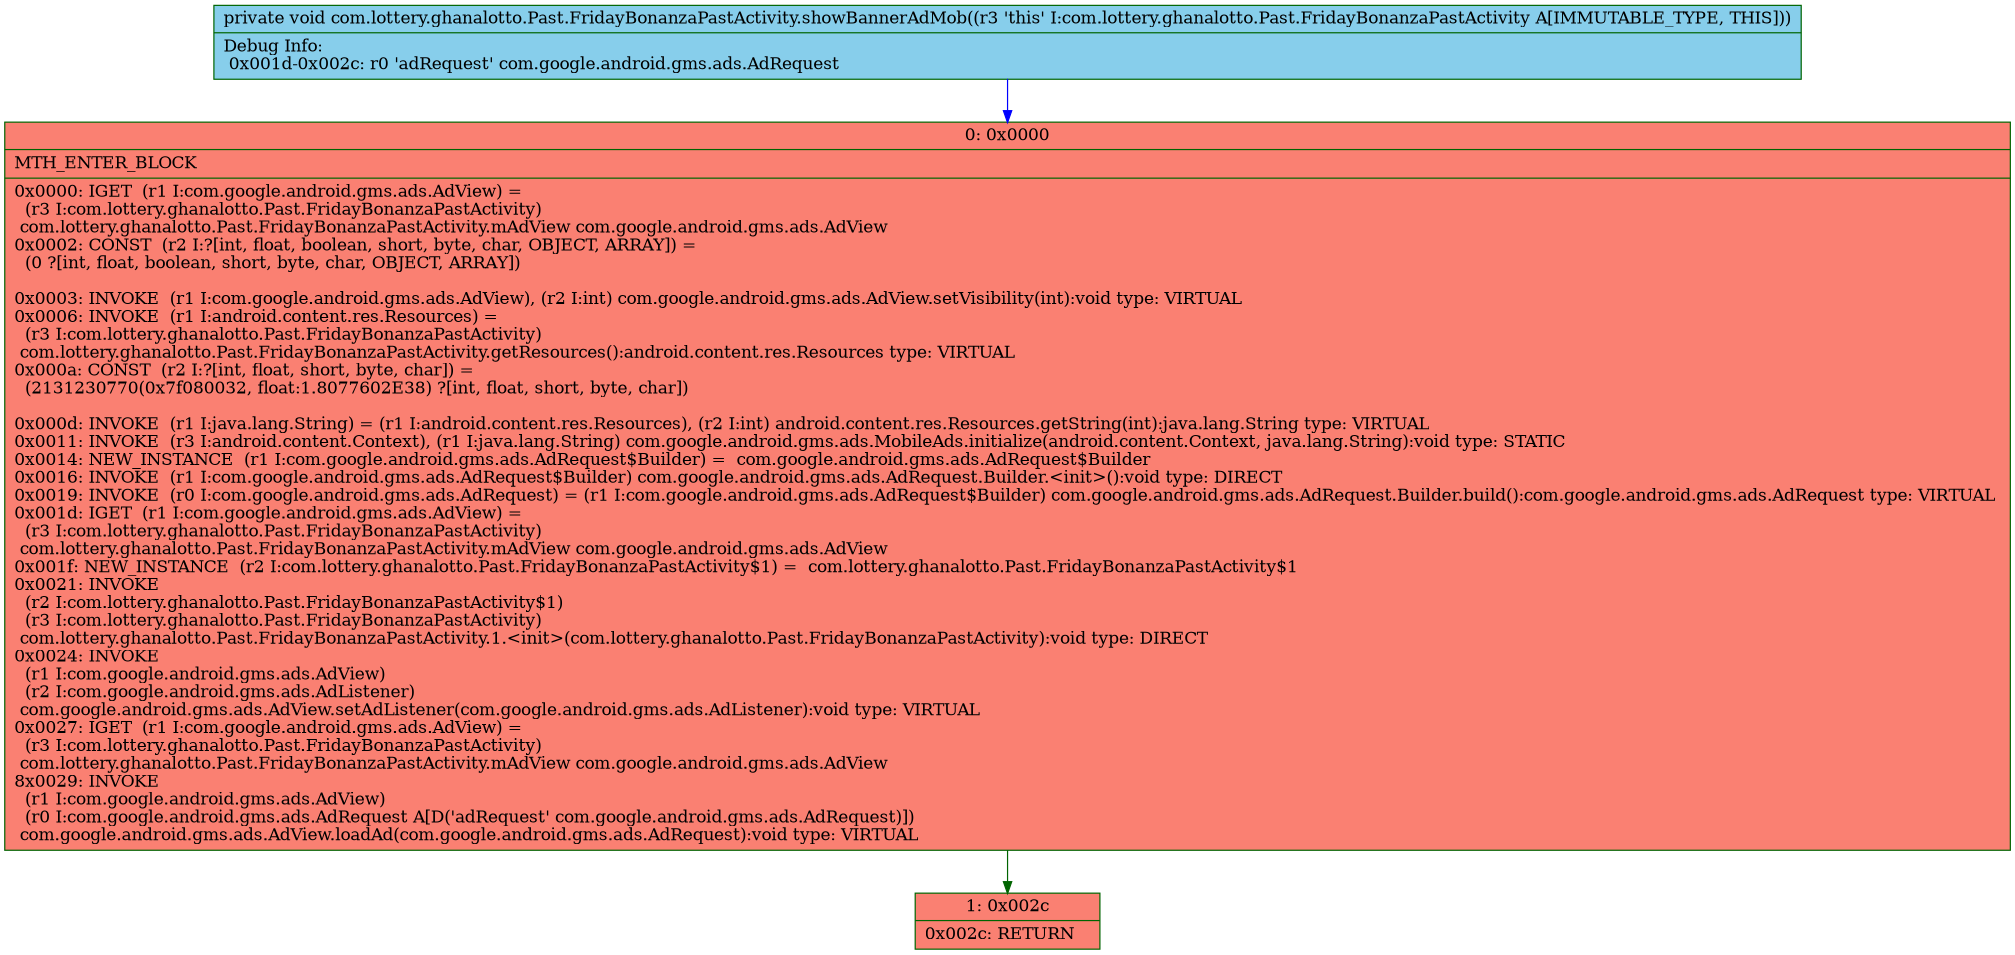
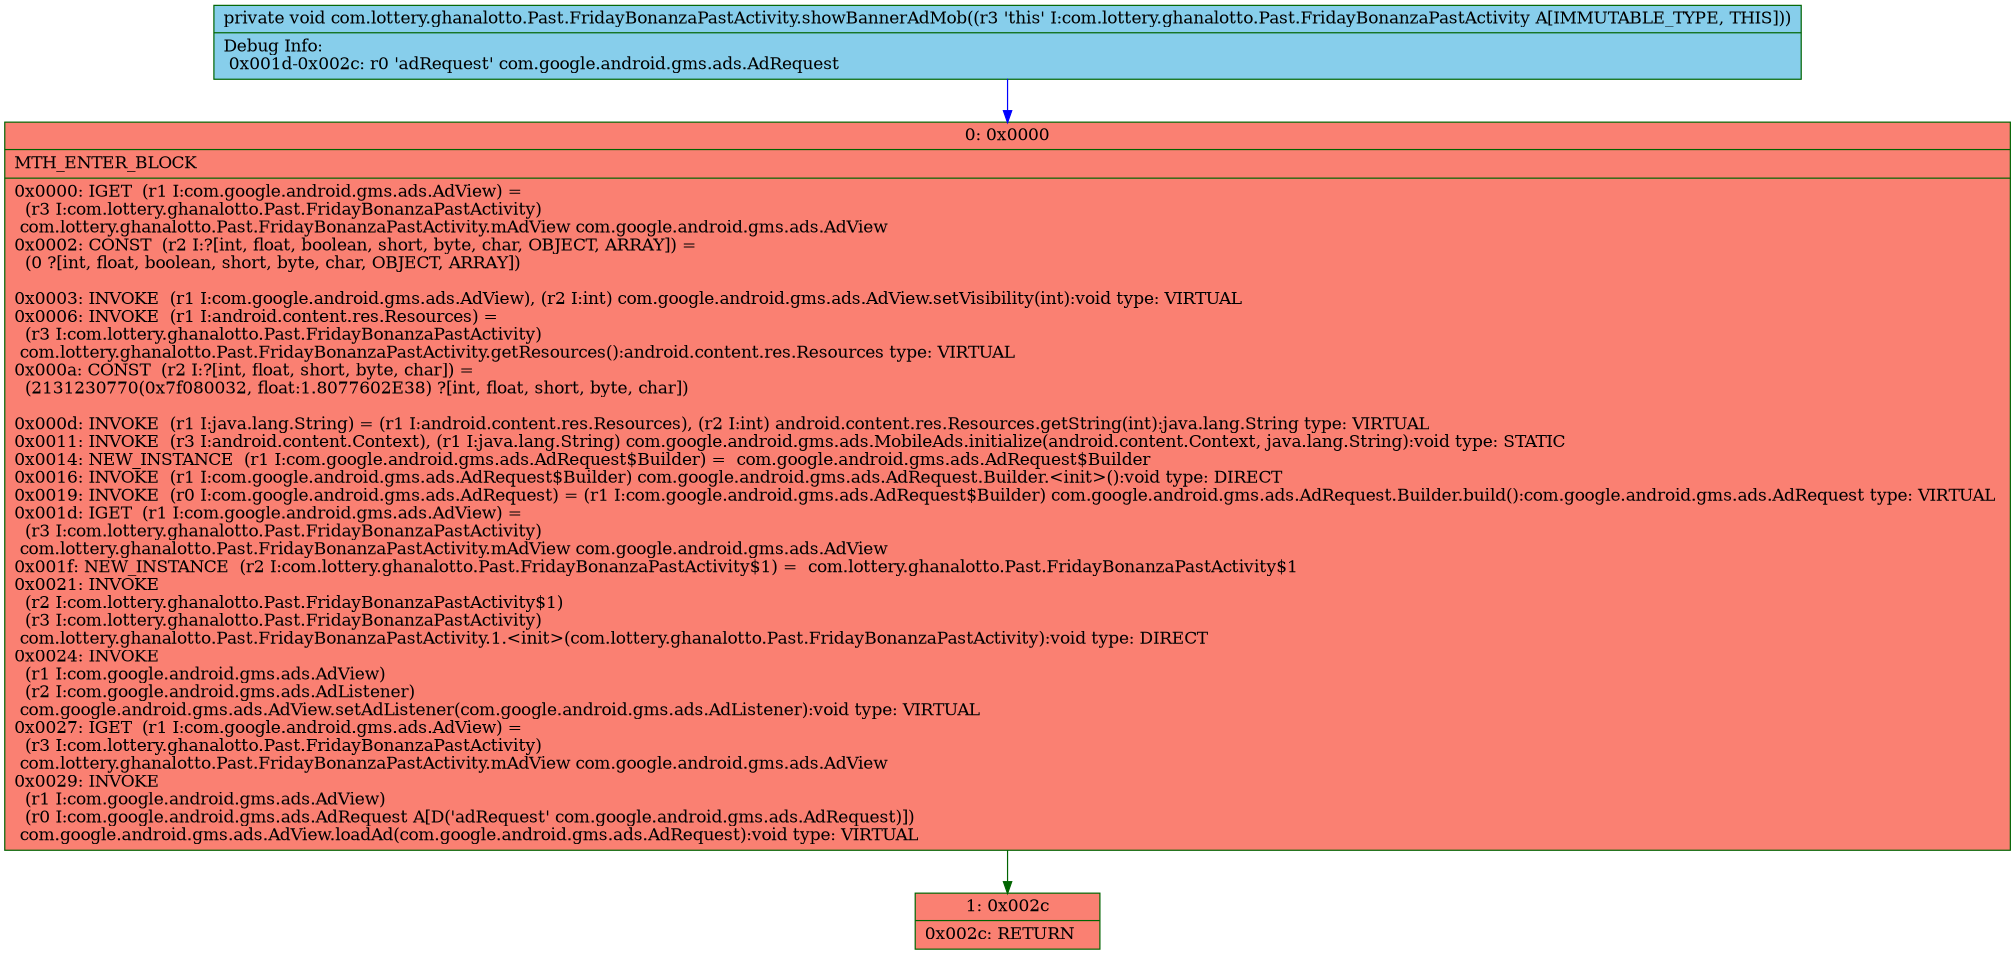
node "0: 0x0000": text "8x0029: INVOKE" -> "0x0029: INVOKE"
